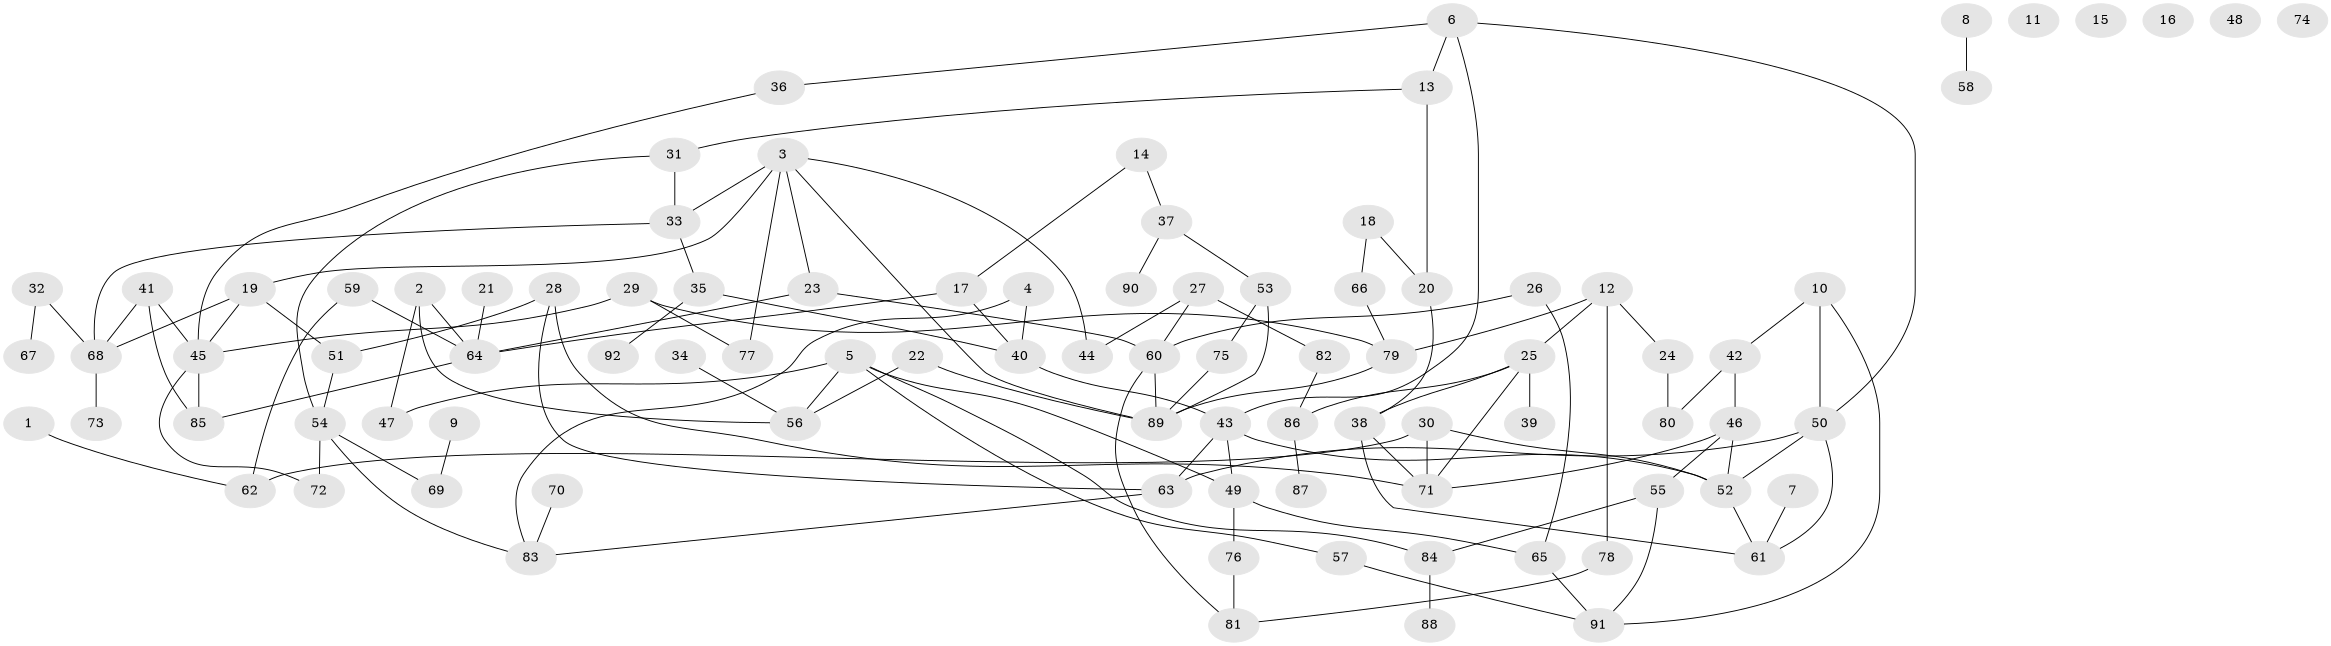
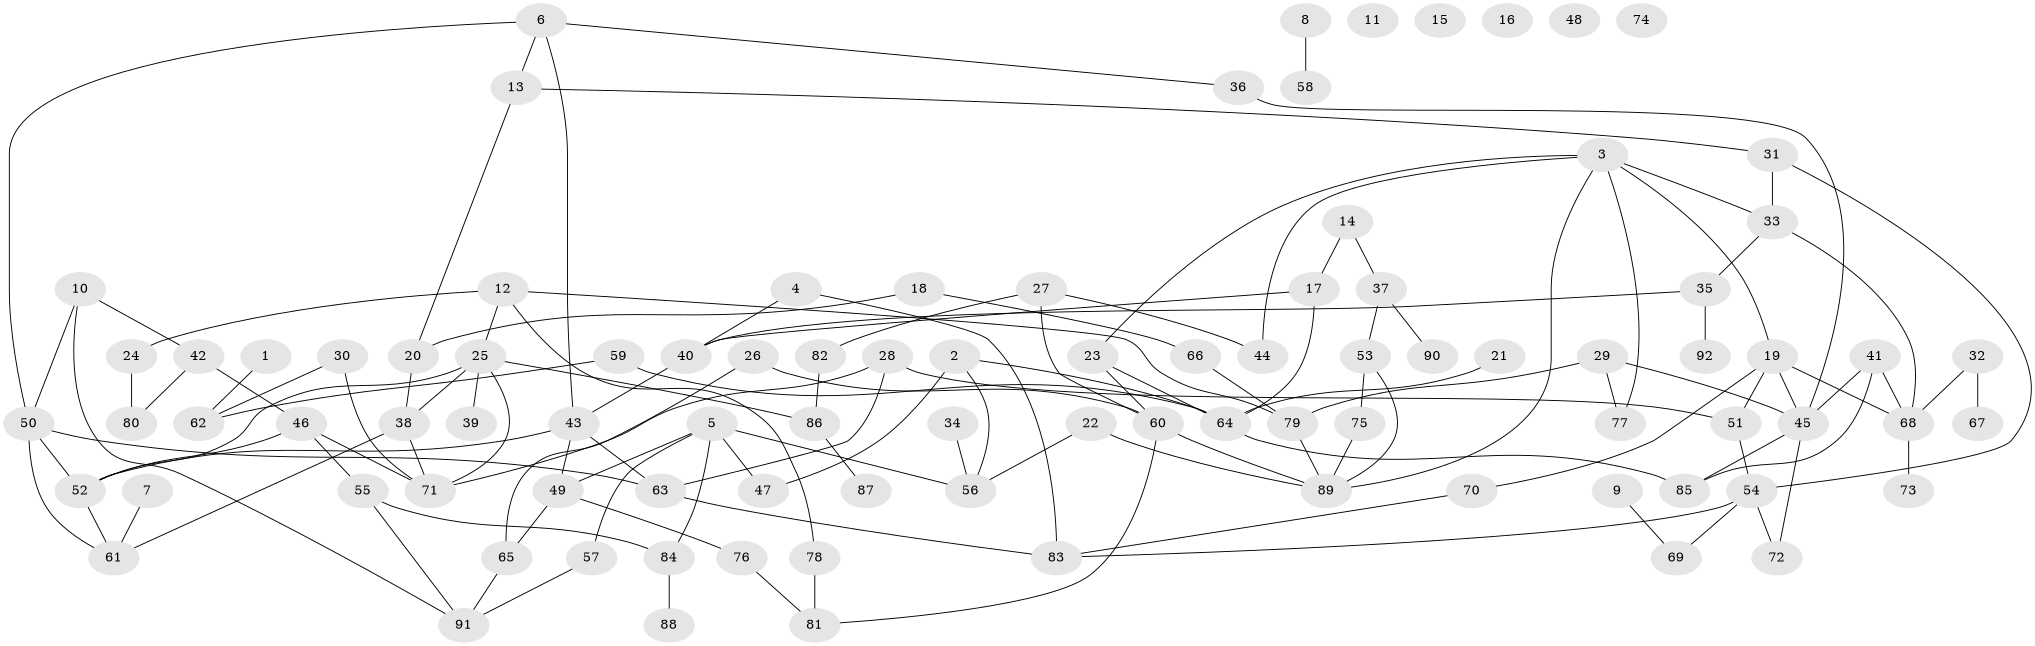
edge "30" -- "52": now "25" -- "52"
edge "19" -- "70": added
